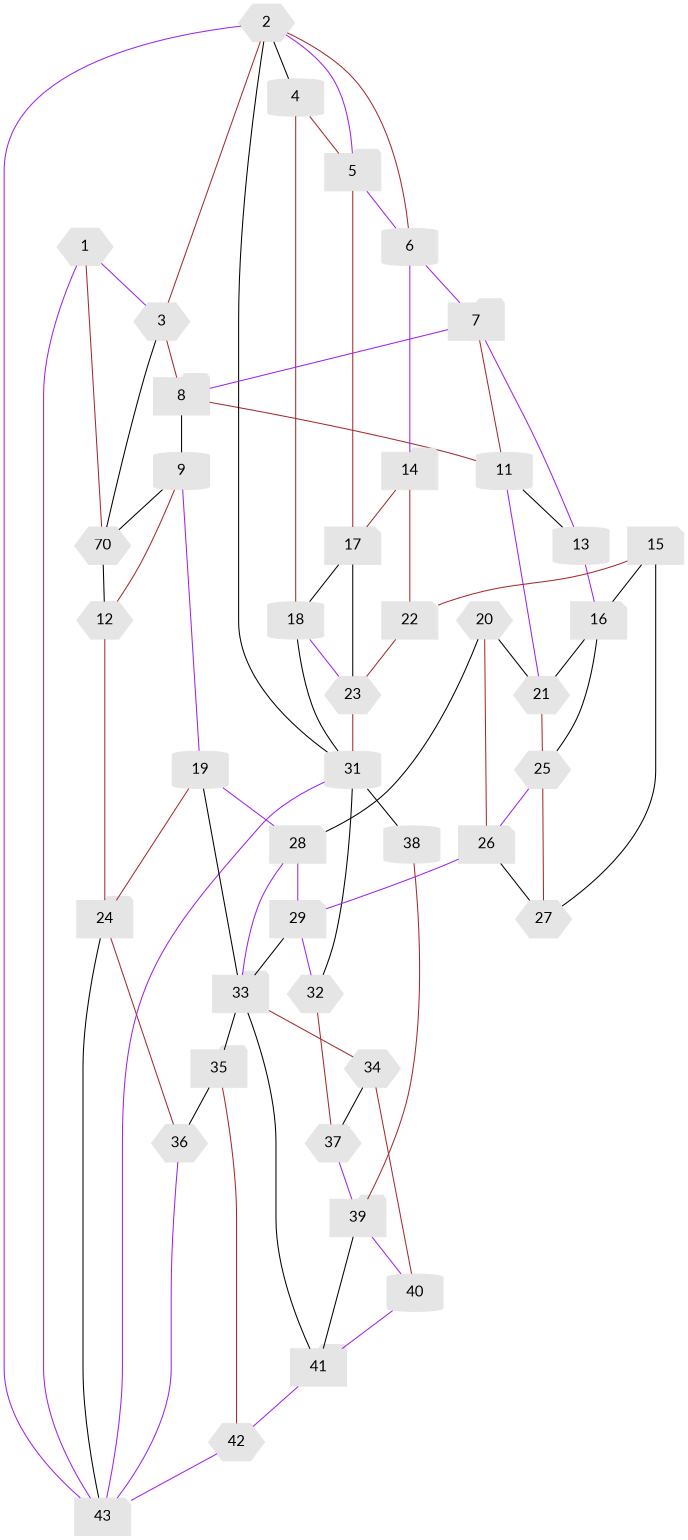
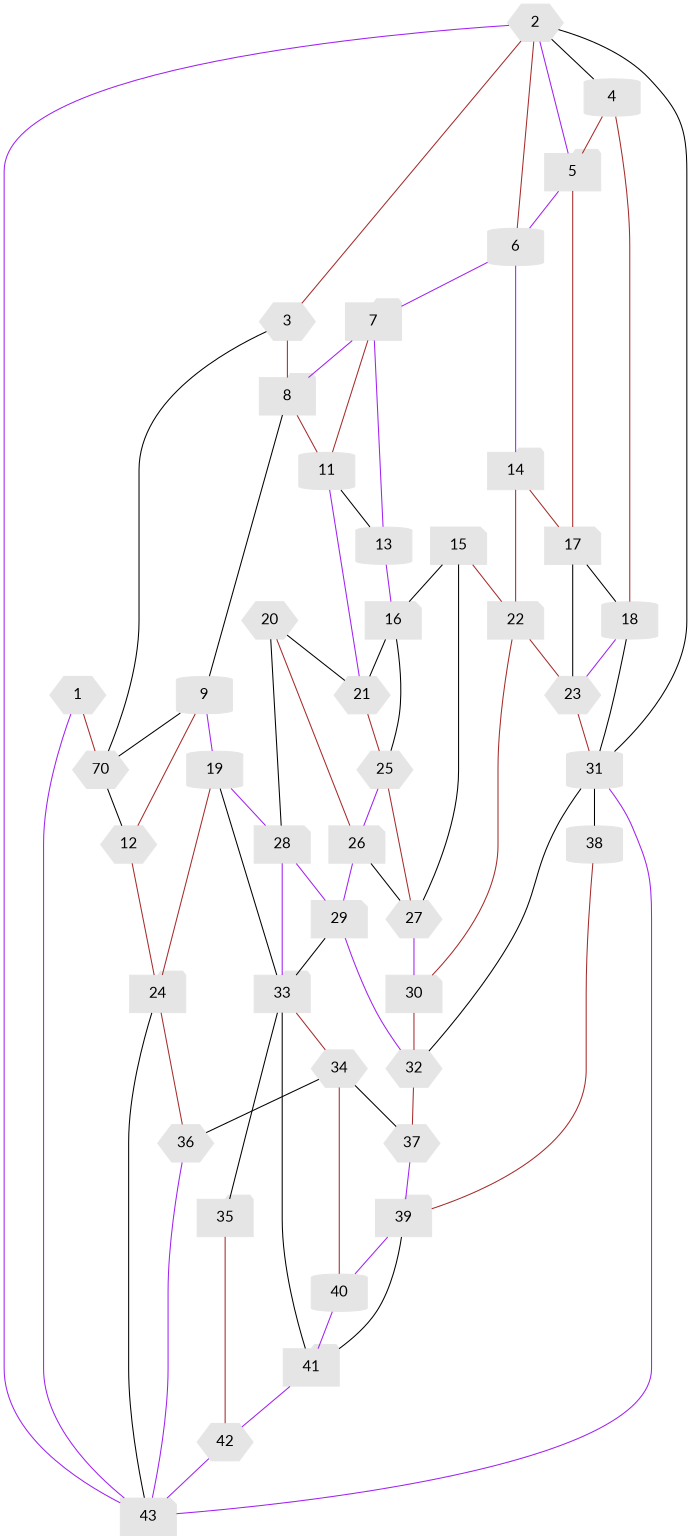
edge "1" -- "3": removed
node "30": added
edge "35" -- "36": now "34" -- "36"
